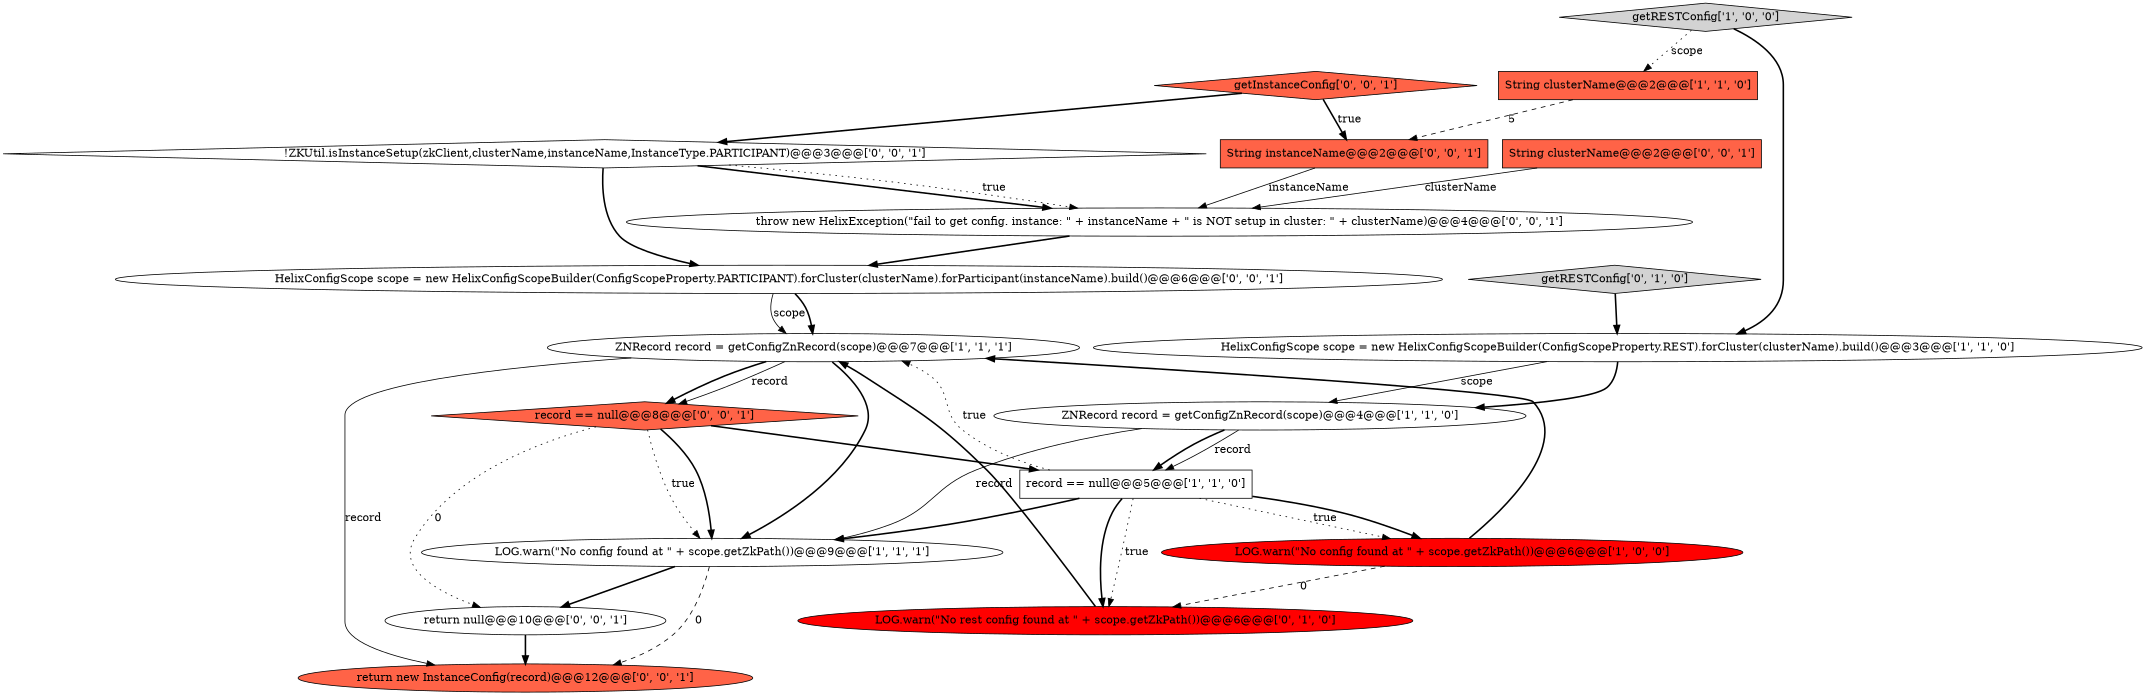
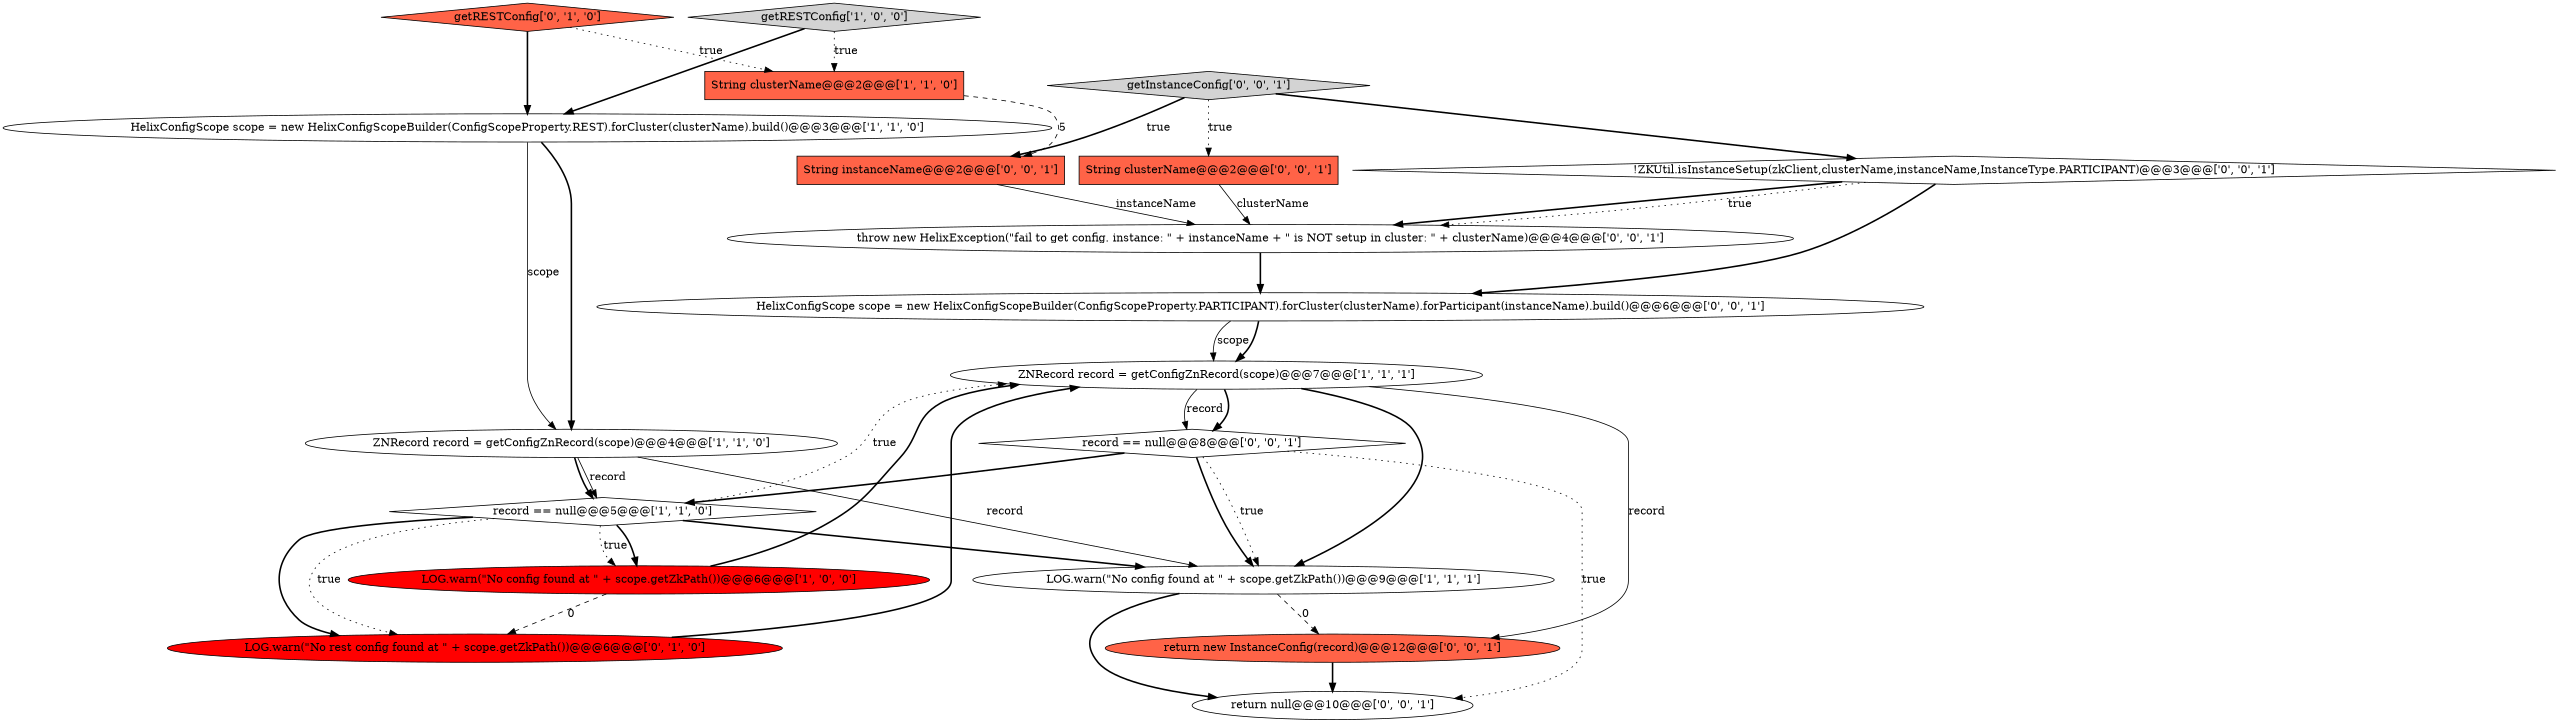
edge "getRESTConfig['0', '1', '0']" -> "String clusterName@@@2@@@['1', '1', '0']": added, label "true"
edge "getRESTConfig['1', '0', '0']" -> "String clusterName@@@2@@@['1', '1', '0']": label "scope" -> "true"
node "getInstanceConfig['0', '0', '1']": fillcolor tomato -> lightgray
edge "getInstanceConfig['0', '0', '1']" -> "String clusterName@@@2@@@['0', '0', '1']": added, label "true"
node "getRESTConfig['0', '1', '0']": fillcolor lightgray -> tomato
node "record == null@@@8@@@['0', '0', '1']": fillcolor tomato -> white
node "record == null@@@5@@@['1', '1', '0']": shape box -> diamond
edge "record == null@@@8@@@['0', '0', '1']" -> "return null@@@10@@@['0', '0', '1']": label "0" -> "true"
edge "return null@@@10@@@['0', '0', '1']" -> "return new InstanceConfig(record)@@@12@@@['0', '0', '1']": reversed
